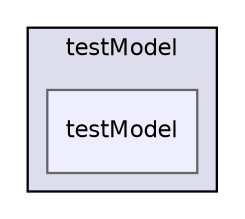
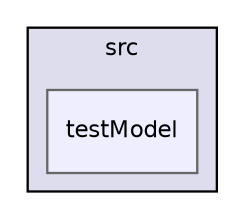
cluster "testModel": label "testModel" -> "src"
